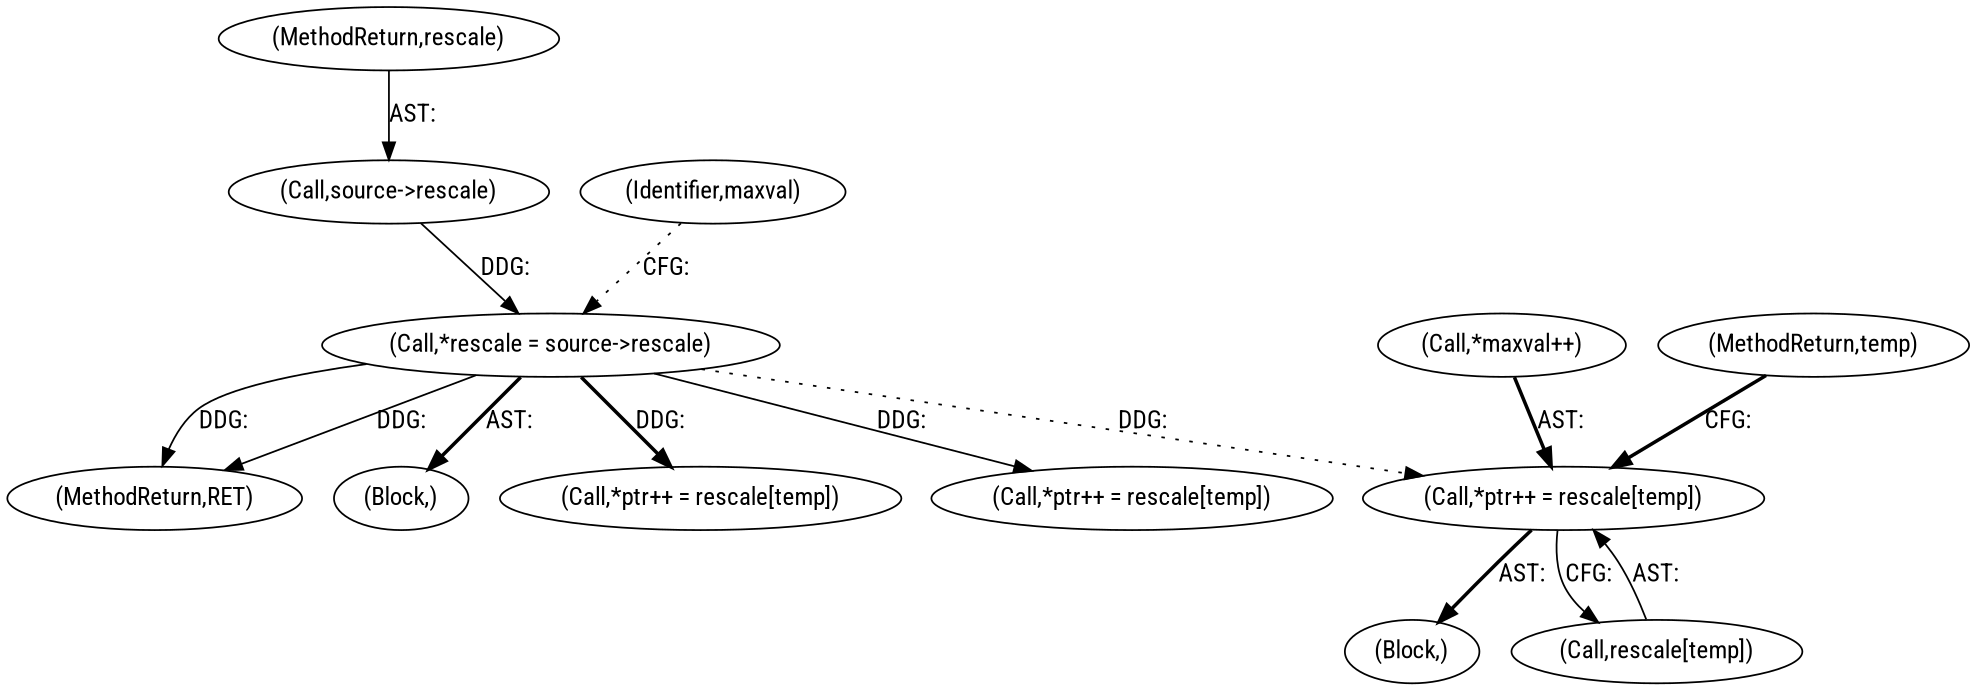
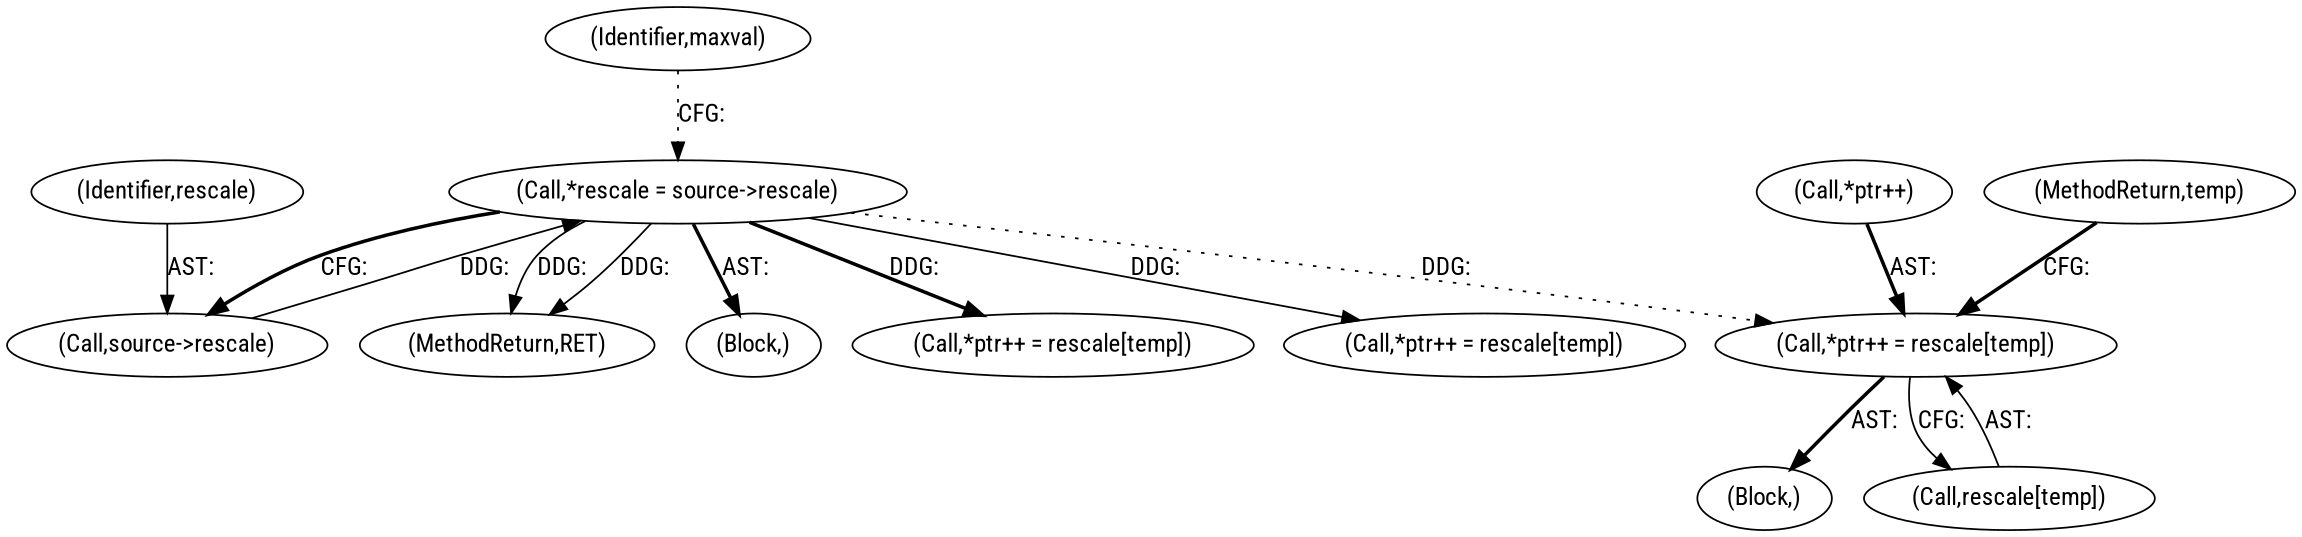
node "(MethodReturn,rescale)": label "(MethodReturn,rescale)" -> "(Identifier,rescale)"
edge "(Call,*rescale = source->rescale)" -> "(Call,source->rescale)": added, label "CFG:"
node "(Call,*maxval++)": label "(Call,*maxval++)" -> "(Call,*ptr++)"
